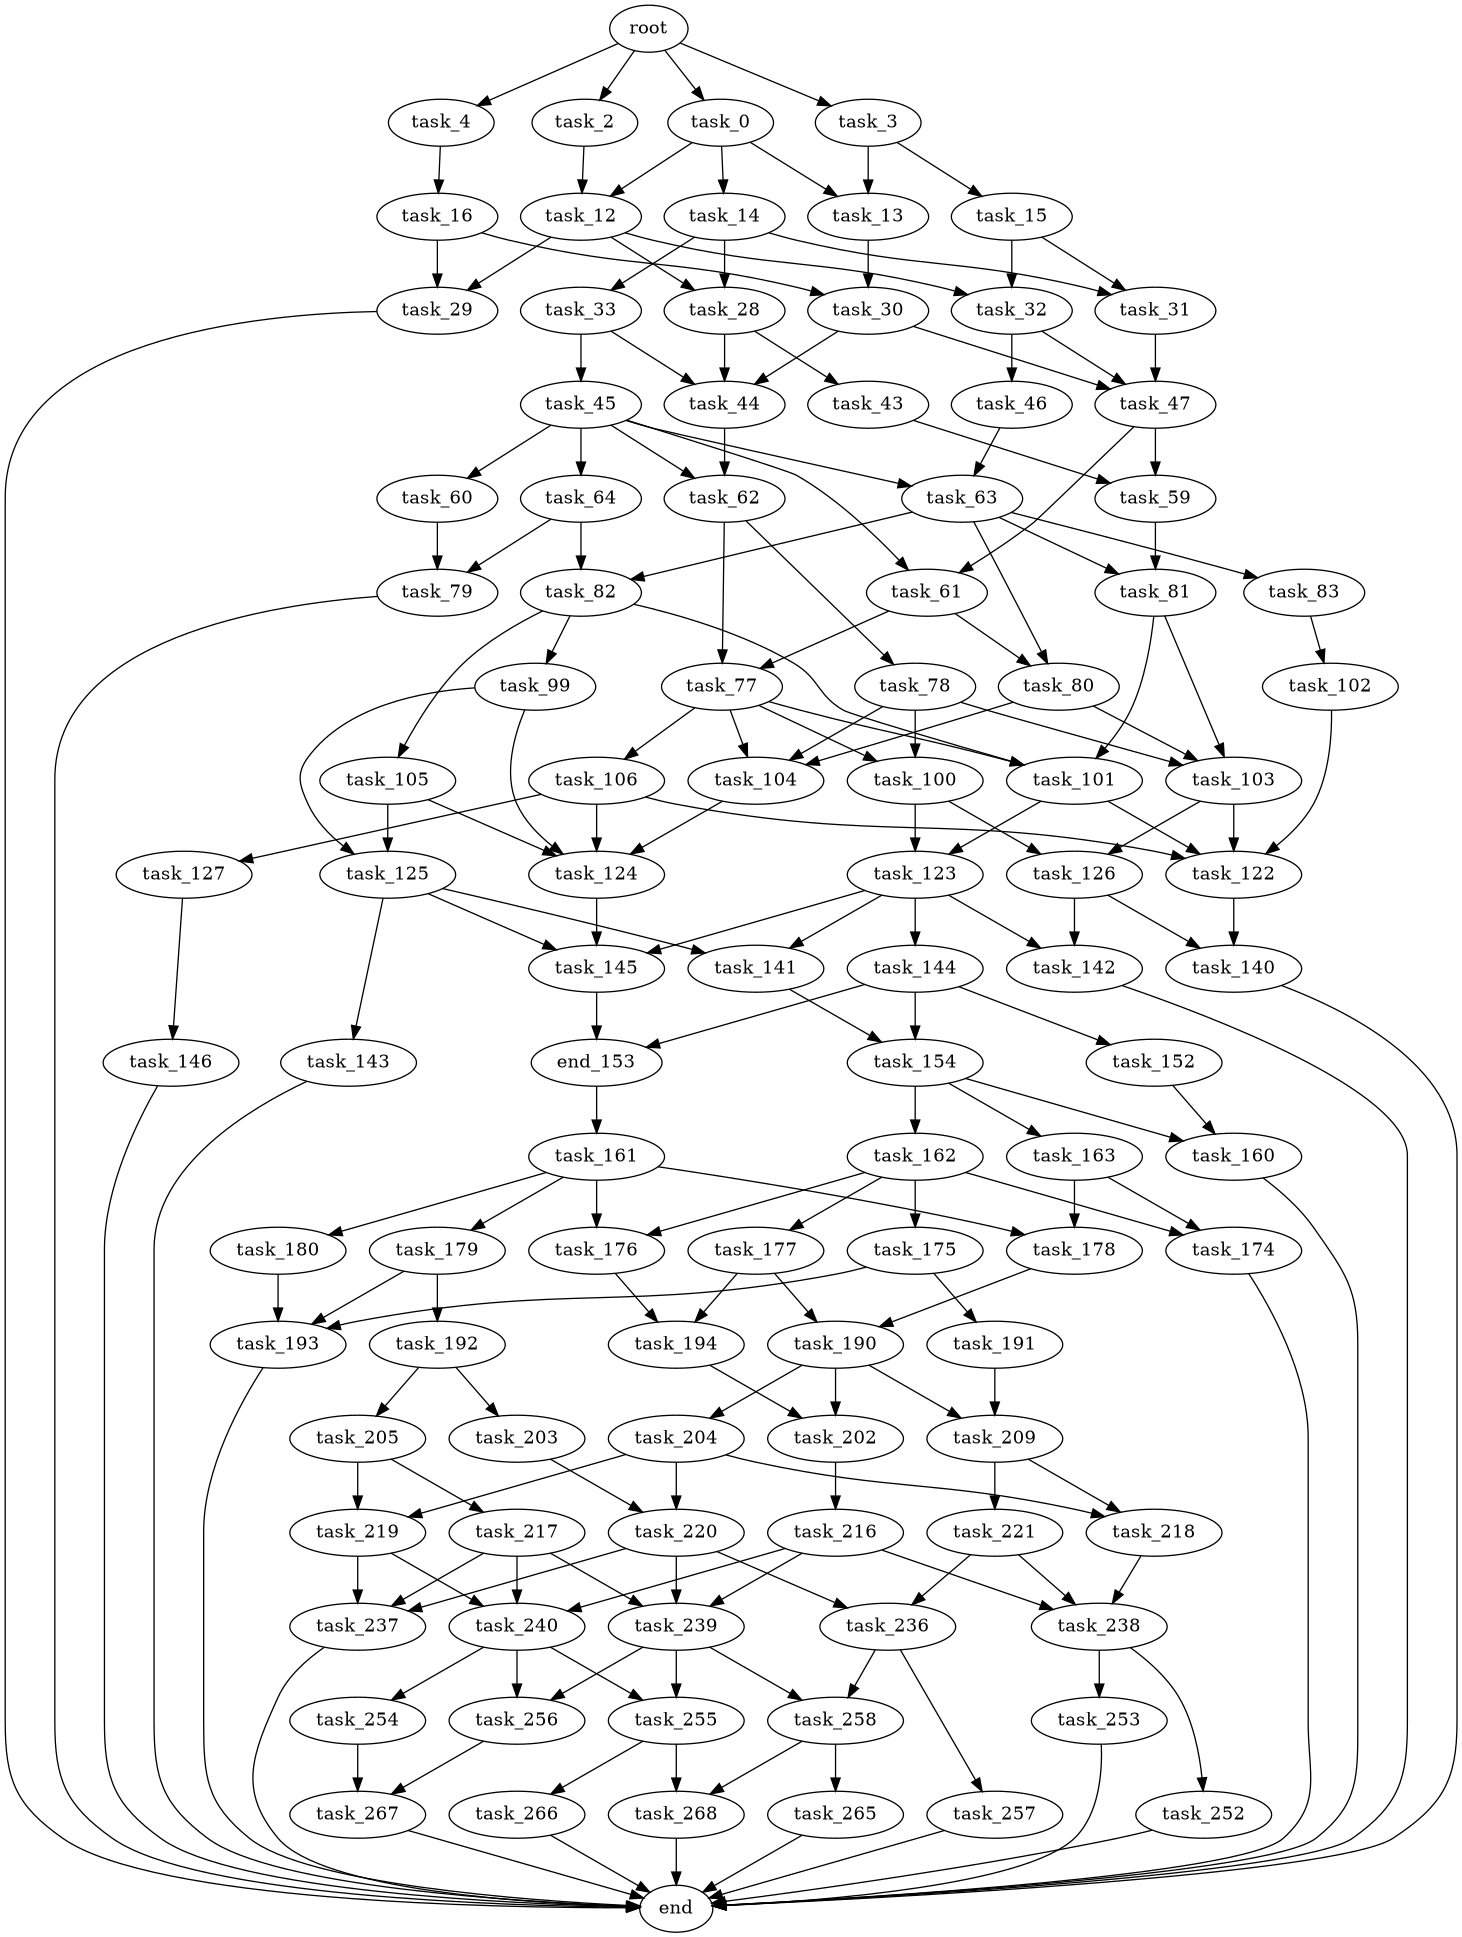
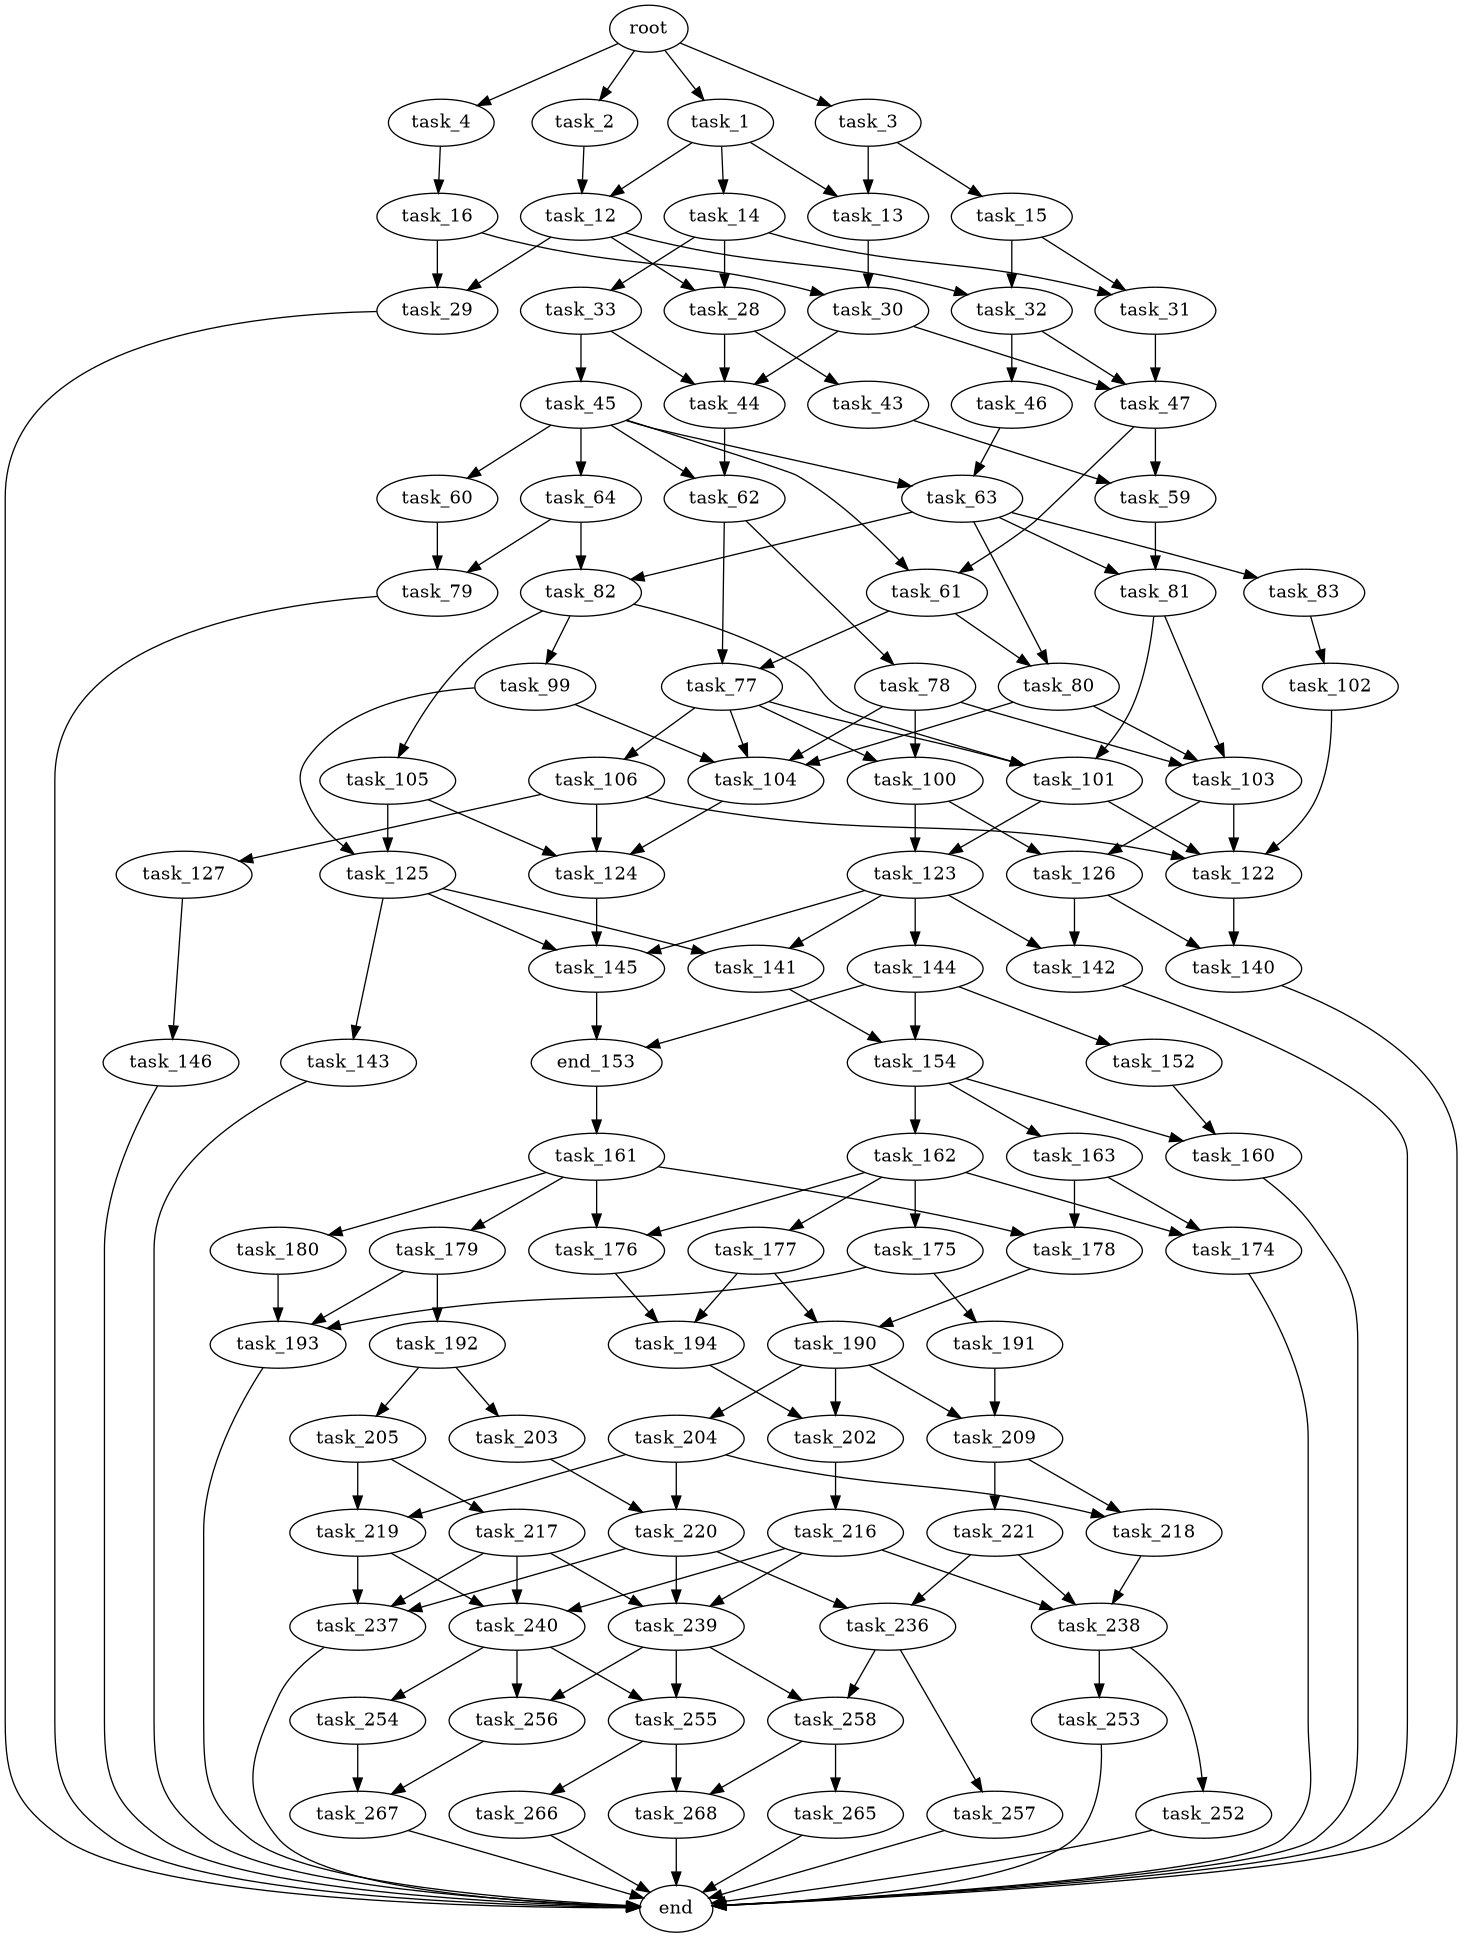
node "task_0": label "task_0" -> "task_1"
edge "task_99" -> "task_124": now "task_99" -> "task_104"
